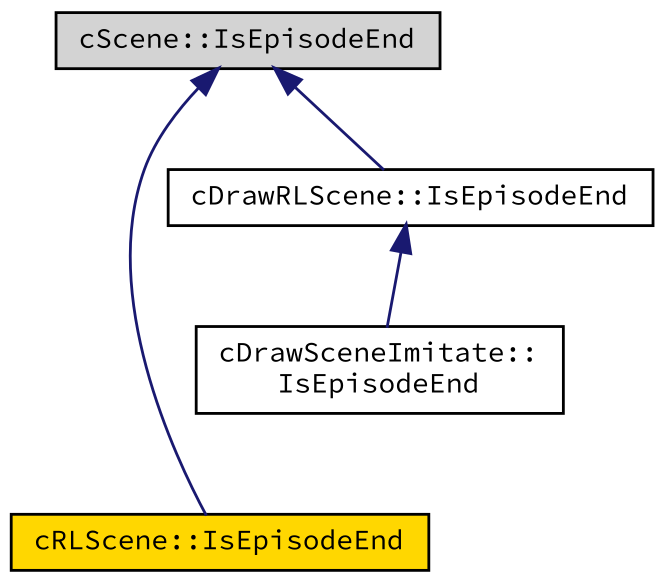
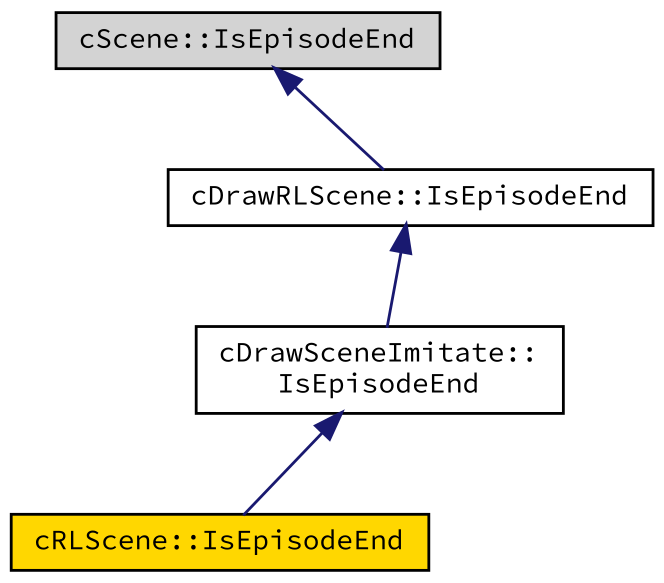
edge "cRLScene::IsEpisodeEnd" -> "cScene::IsEpisodeEnd": now "cRLScene::IsEpisodeEnd" -> "cDrawSceneImitate:: IsEpisodeEnd"
